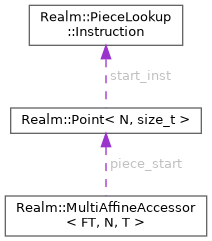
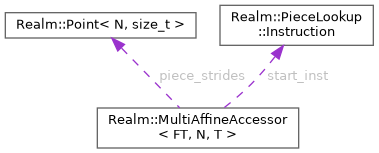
edge "Realm::Point< N, size_t >" -> "Realm::PieceLookup ::Instruction": now "Realm::MultiAffineAccessor < FT, N, T >" -> "Realm::PieceLookup ::Instruction"
edge "Realm::MultiAffineAccessor < FT, N, T >" -> "Realm::Point< N, size_t >": label " piece_start" -> " piece_strides"
